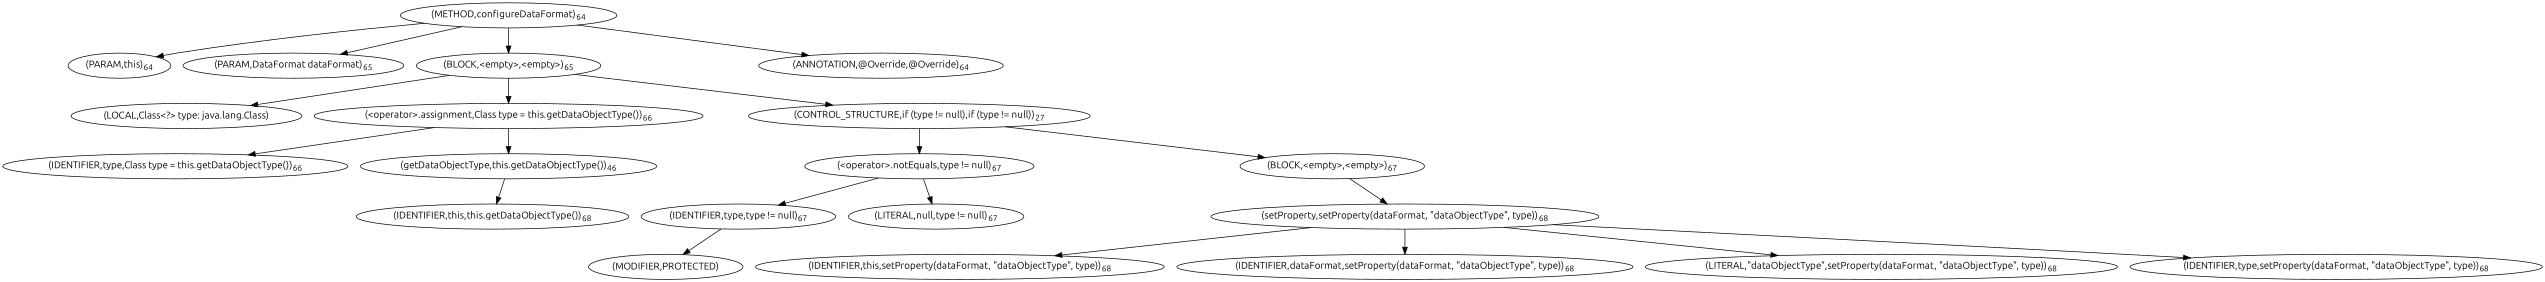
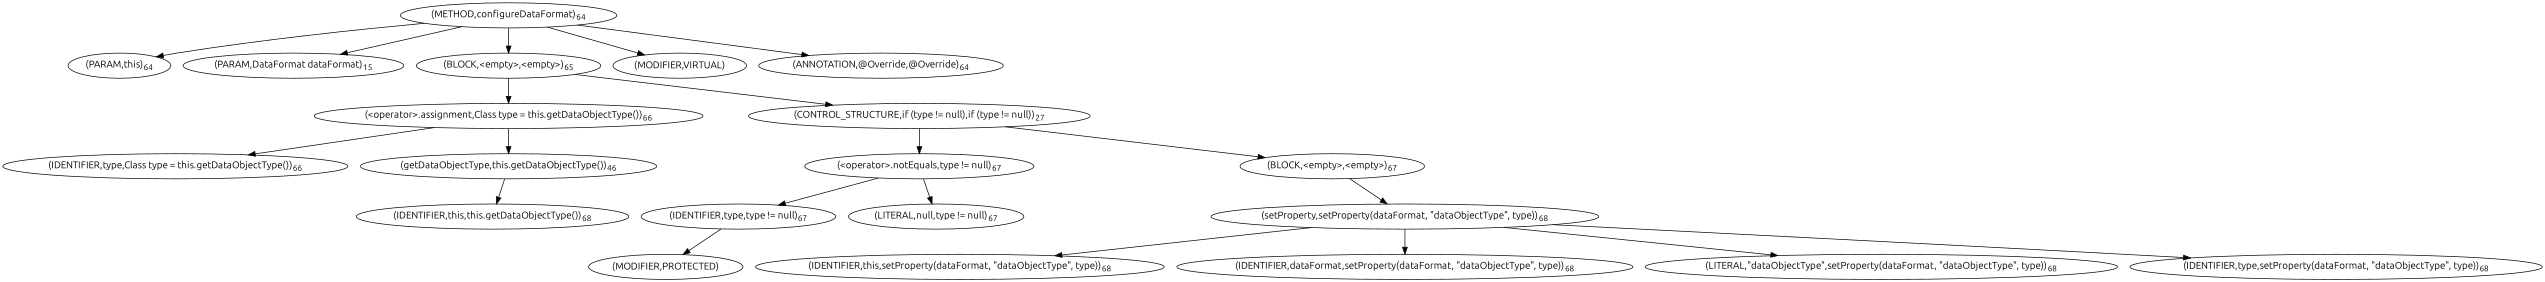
node "(PARAM,DataFormat dataFormat)": text "65" -> "15"
node "(MODIFIER,VIRTUAL)": added
node "(LOCAL,Class<?> type: java.lang.Class)": removed
